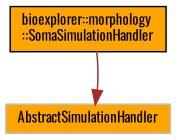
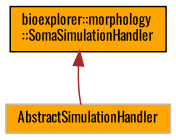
edge "bioexplorer::morphology ::SomaSimulationHandler" -> "AbstractSimulationHandler": reversed
